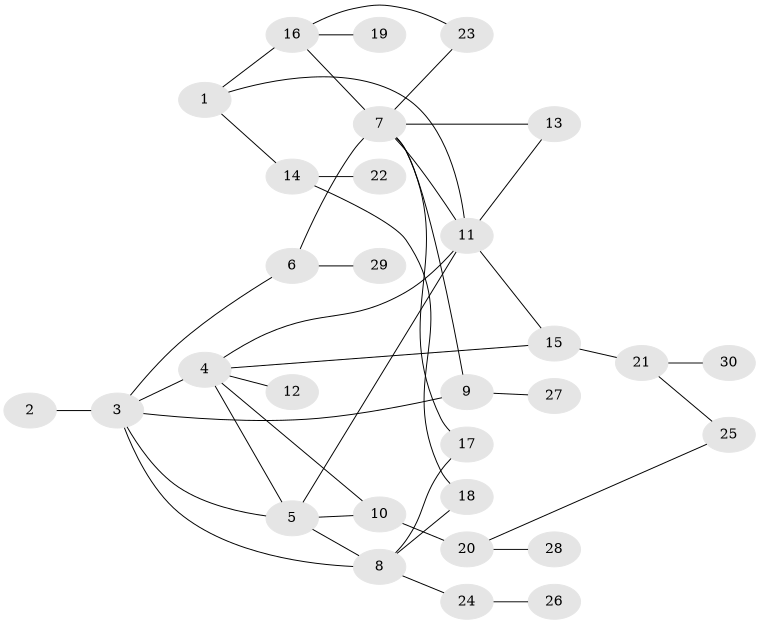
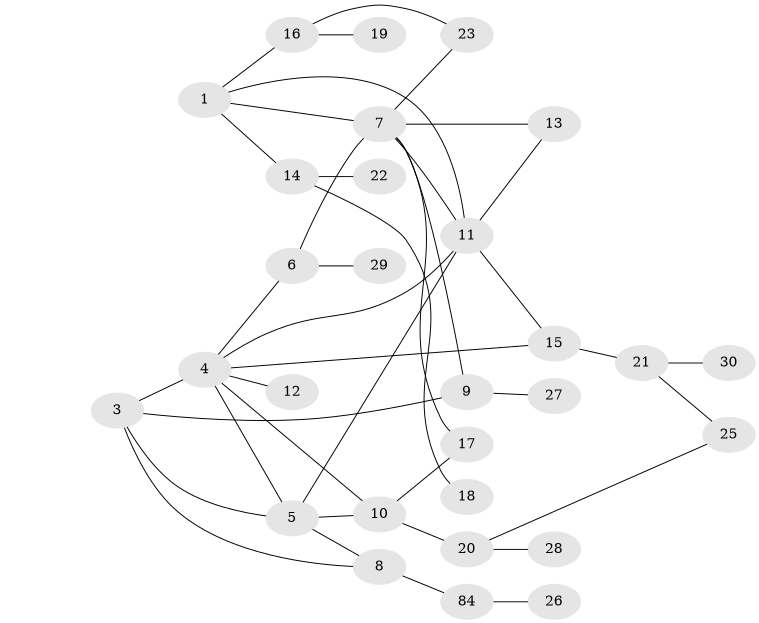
edge "16" -- "7": now "1" -- "7"
edge "6" -- "3": now "6" -- "4"
node "2": removed
edge "17" -- "8": now "17" -- "10"
edge "18" -- "8": removed
node "24": label "24" -> "84"
